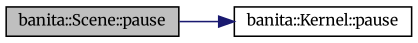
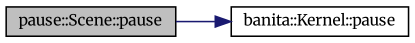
node "banita::Scene::pause": label "banita::Scene::pause" -> "pause::Scene::pause"
